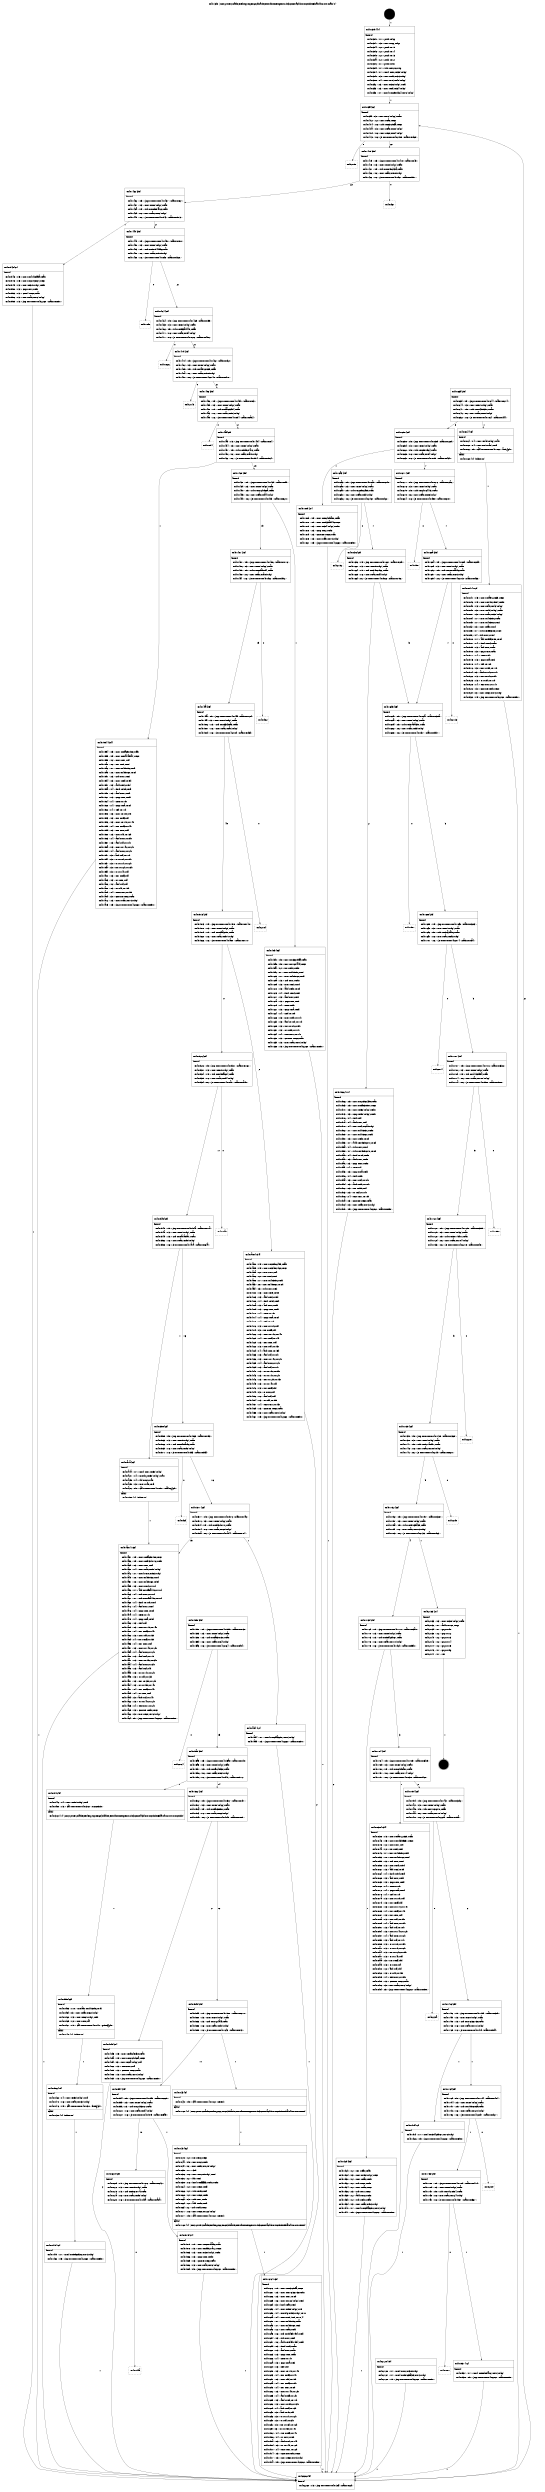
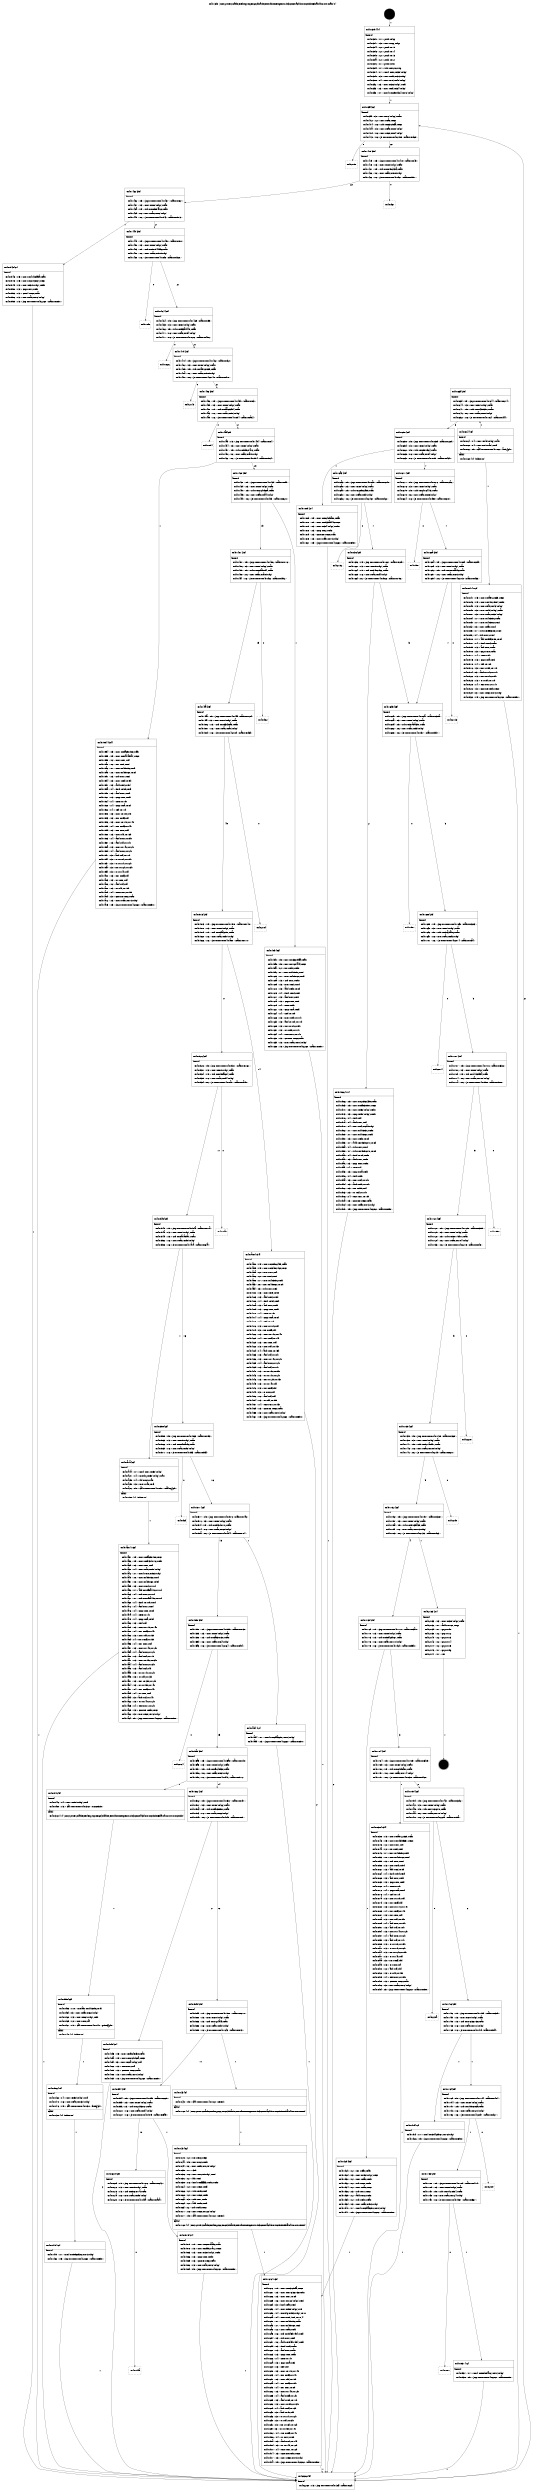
edge "0x40163f [25]" -> "0x4018c4 [13]": reversed
edge "0x401513 [25]" -> "0x401ae0 [134]": label " 2" -> " 14"
edge "0x401577 [25]" -> "0x401a31 [163]": now "0x401577 [25]" -> "0x401590 [25]"
edge "0x401d2b [33]" -> "0x402260 [5]": now "0x401d2b [33]" -> "0x401c7c [163]"
node "0x402120 [19]": removed
